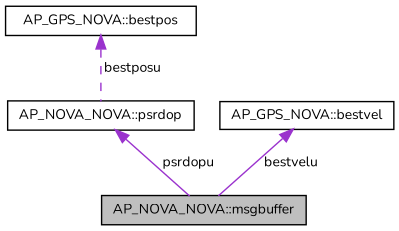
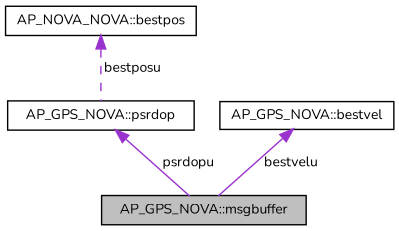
node "AP_GPS_NOVA::bestpos": label "AP_GPS_NOVA::bestpos" -> "AP_NOVA_NOVA::bestpos"
node "AP_NOVA_NOVA::psrdop": label "AP_NOVA_NOVA::psrdop" -> "AP_GPS_NOVA::psrdop"
node "AP_NOVA_NOVA::msgbuffer": label "AP_NOVA_NOVA::msgbuffer" -> "AP_GPS_NOVA::msgbuffer"
